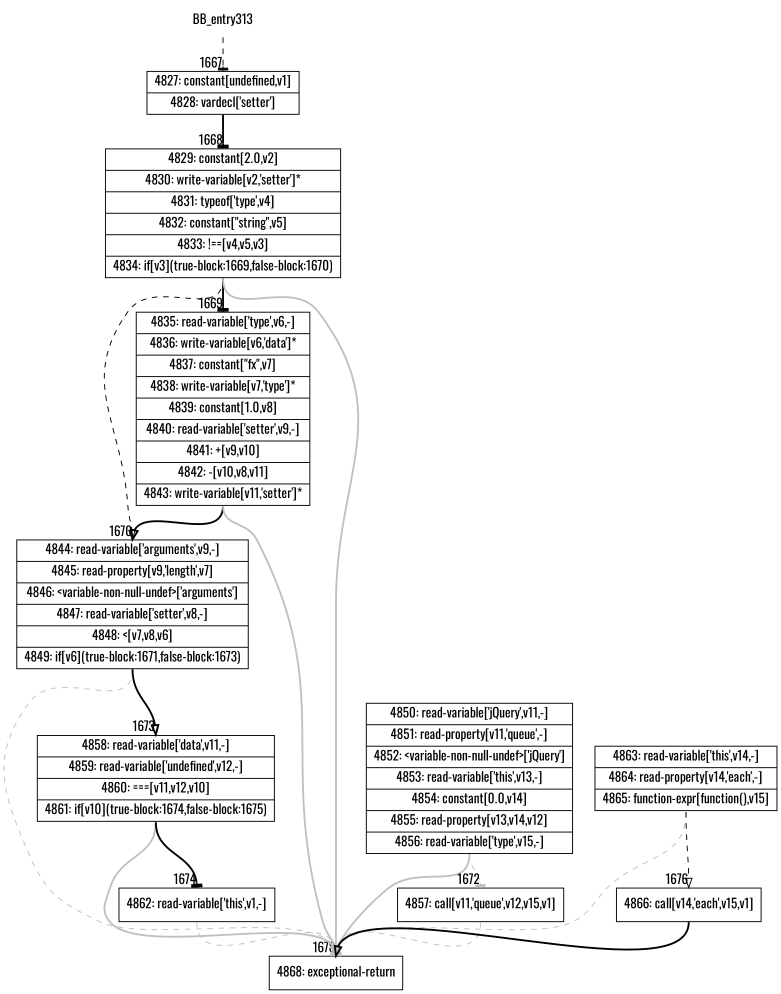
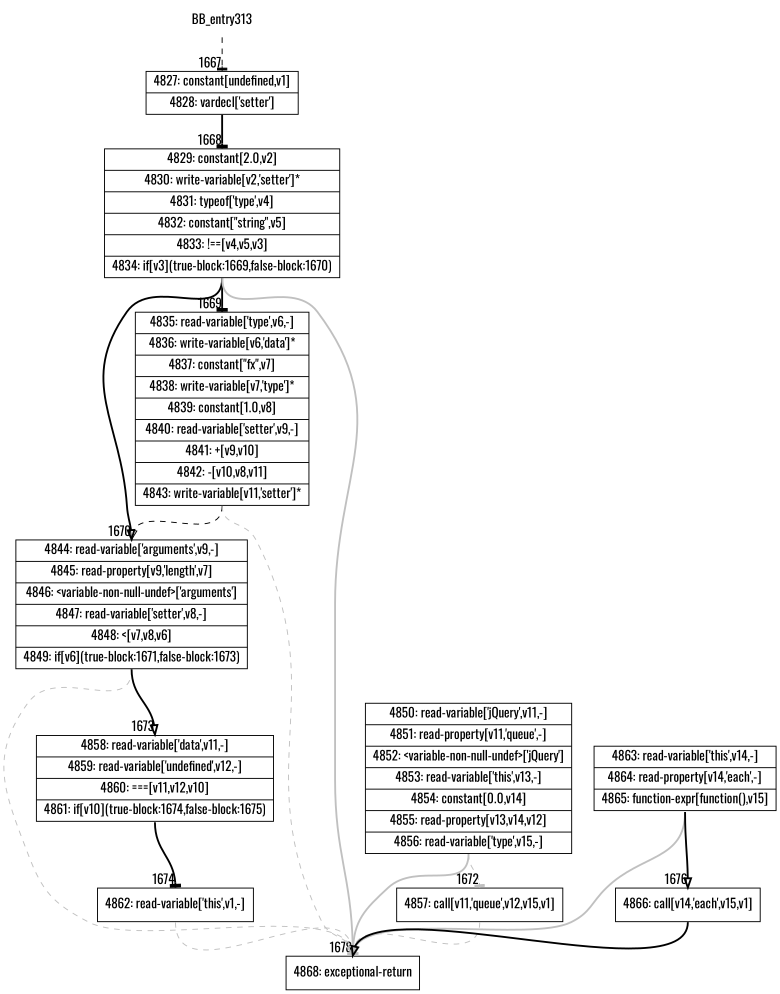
edge "4829: constant[2.0,v2]" -> "4844: read-variable['arguments',v9,-]": style dashed -> bold
edge "4835: read-variable['type',v6,-]" -> "4844: read-variable['arguments',v9,-]": style bold -> dashed
edge "4835: read-variable['type',v6,-]" -> "4868: exceptional-return": style bold -> dashed
edge "4863: read-variable['this',v14,-]" -> "4866: call[v14,'each',v15,v1]": style dashed -> bold
edge "4863: read-variable['this',v14,-]" -> "4868: exceptional-return": style dashed -> bold
edge "4858: read-variable['data',v11,-]" -> "4868: exceptional-return": removed
